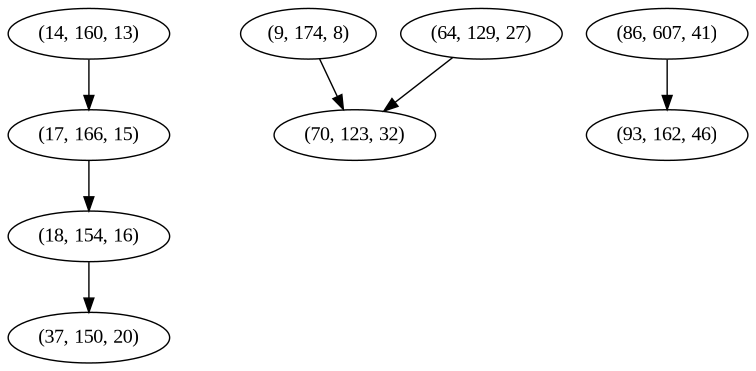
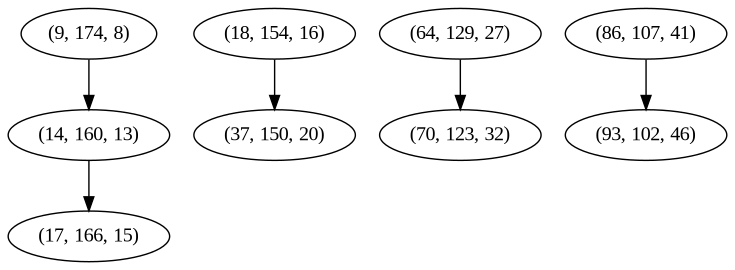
node "(86, 607, 41)": label "(86, 607, 41)" -> "(86, 107, 41)"
edge "(9, 174, 8)" -> "(70, 123, 32)": now "(9, 174, 8)" -> "(14, 160, 13)"
node "(93, 162, 46)": label "(93, 162, 46)" -> "(93, 102, 46)"
edge "(17, 166, 15)" -> "(18, 154, 16)": removed
